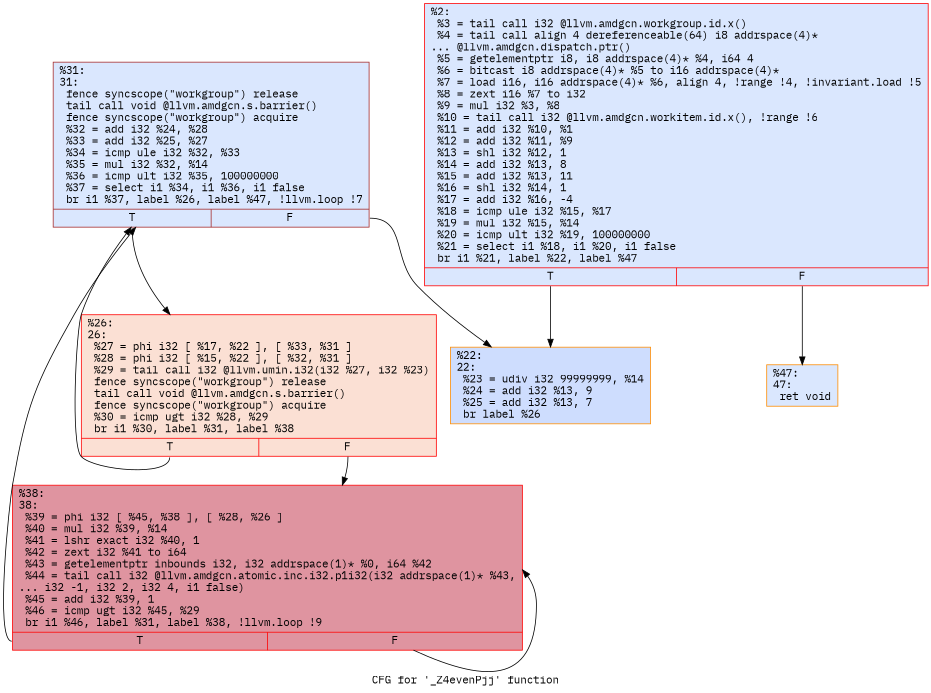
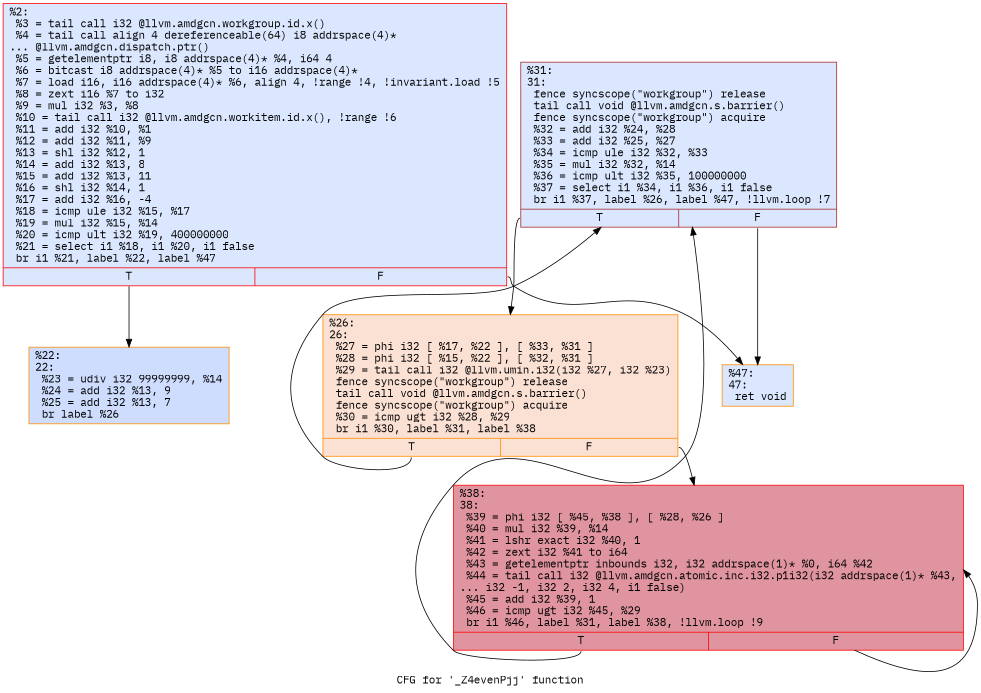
node "%2:": text "%20 = icmp ult i32 %19, 100000000" -> "%20 = icmp ult i32 %19, 400000000"
edge "%31:" -> "%22:": now "%31:" -> "%47:"
node "%26:": color red -> darkorange
